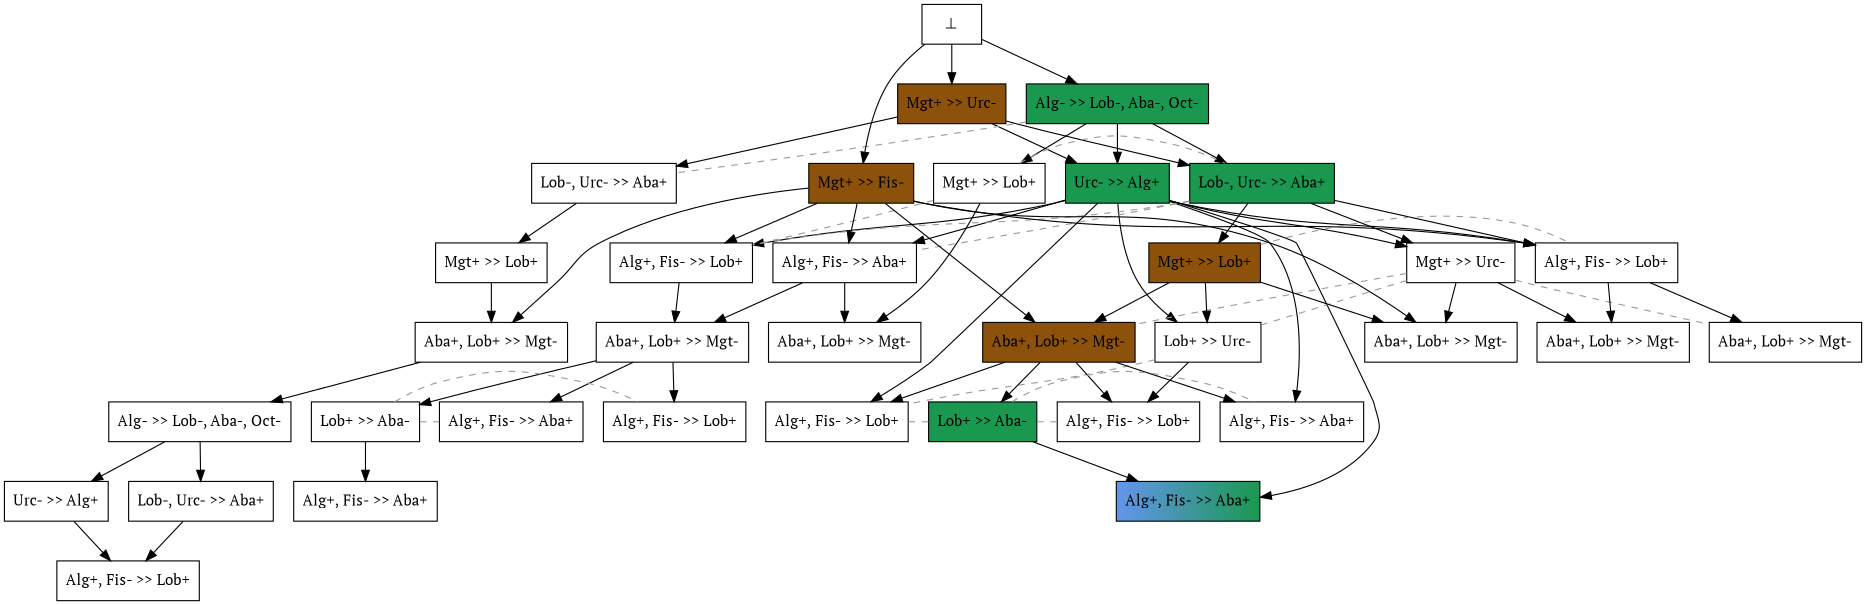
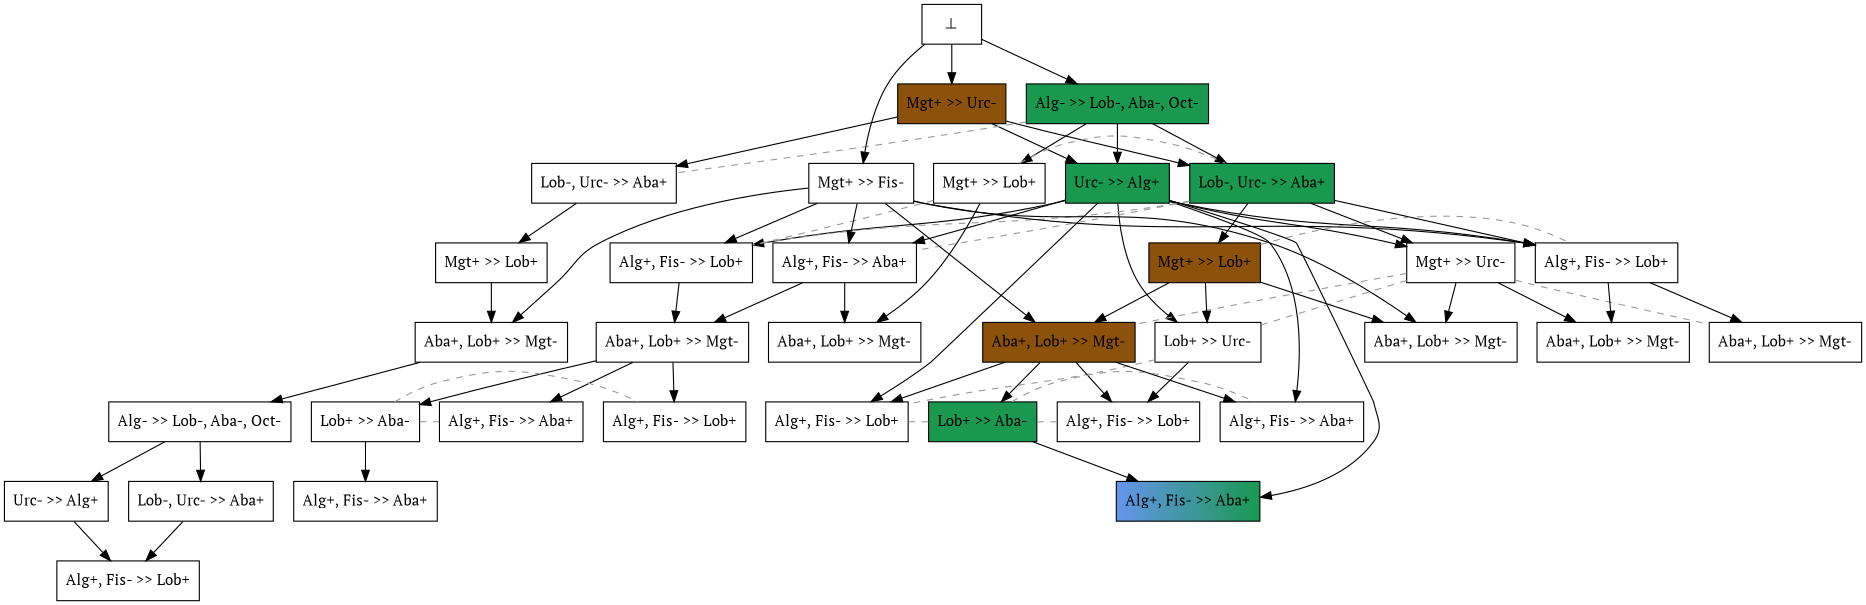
node "Mgt+ >> Fis-": fillcolor #8c510a -> white
